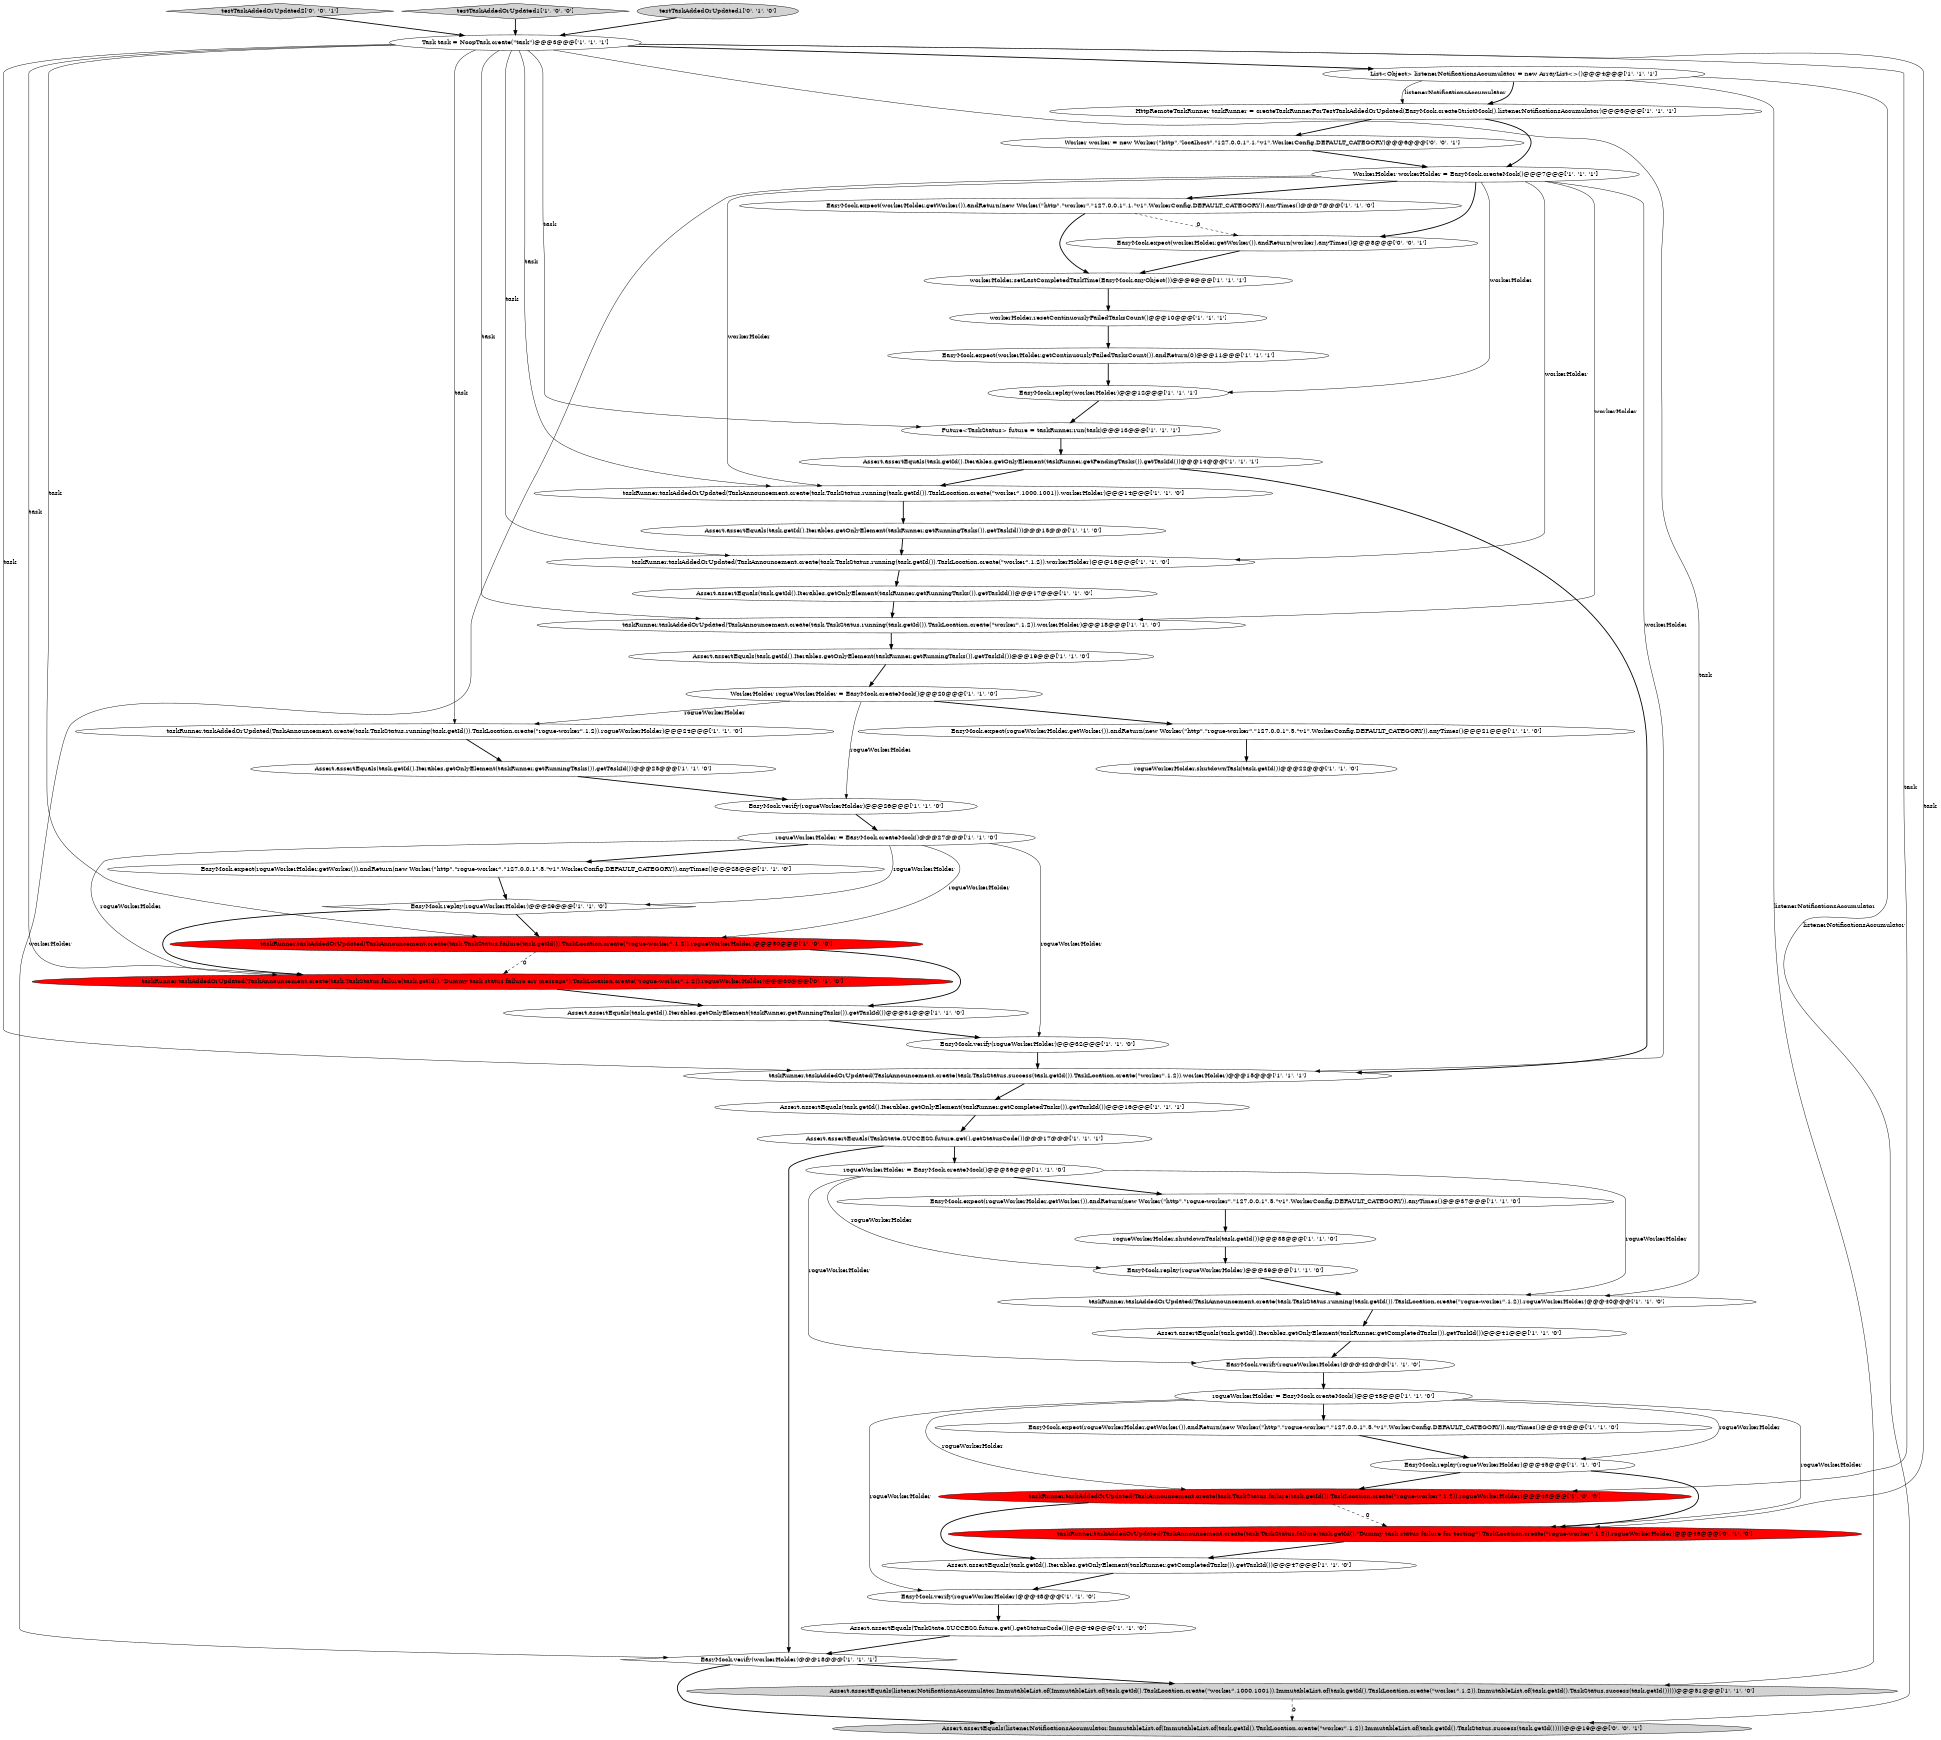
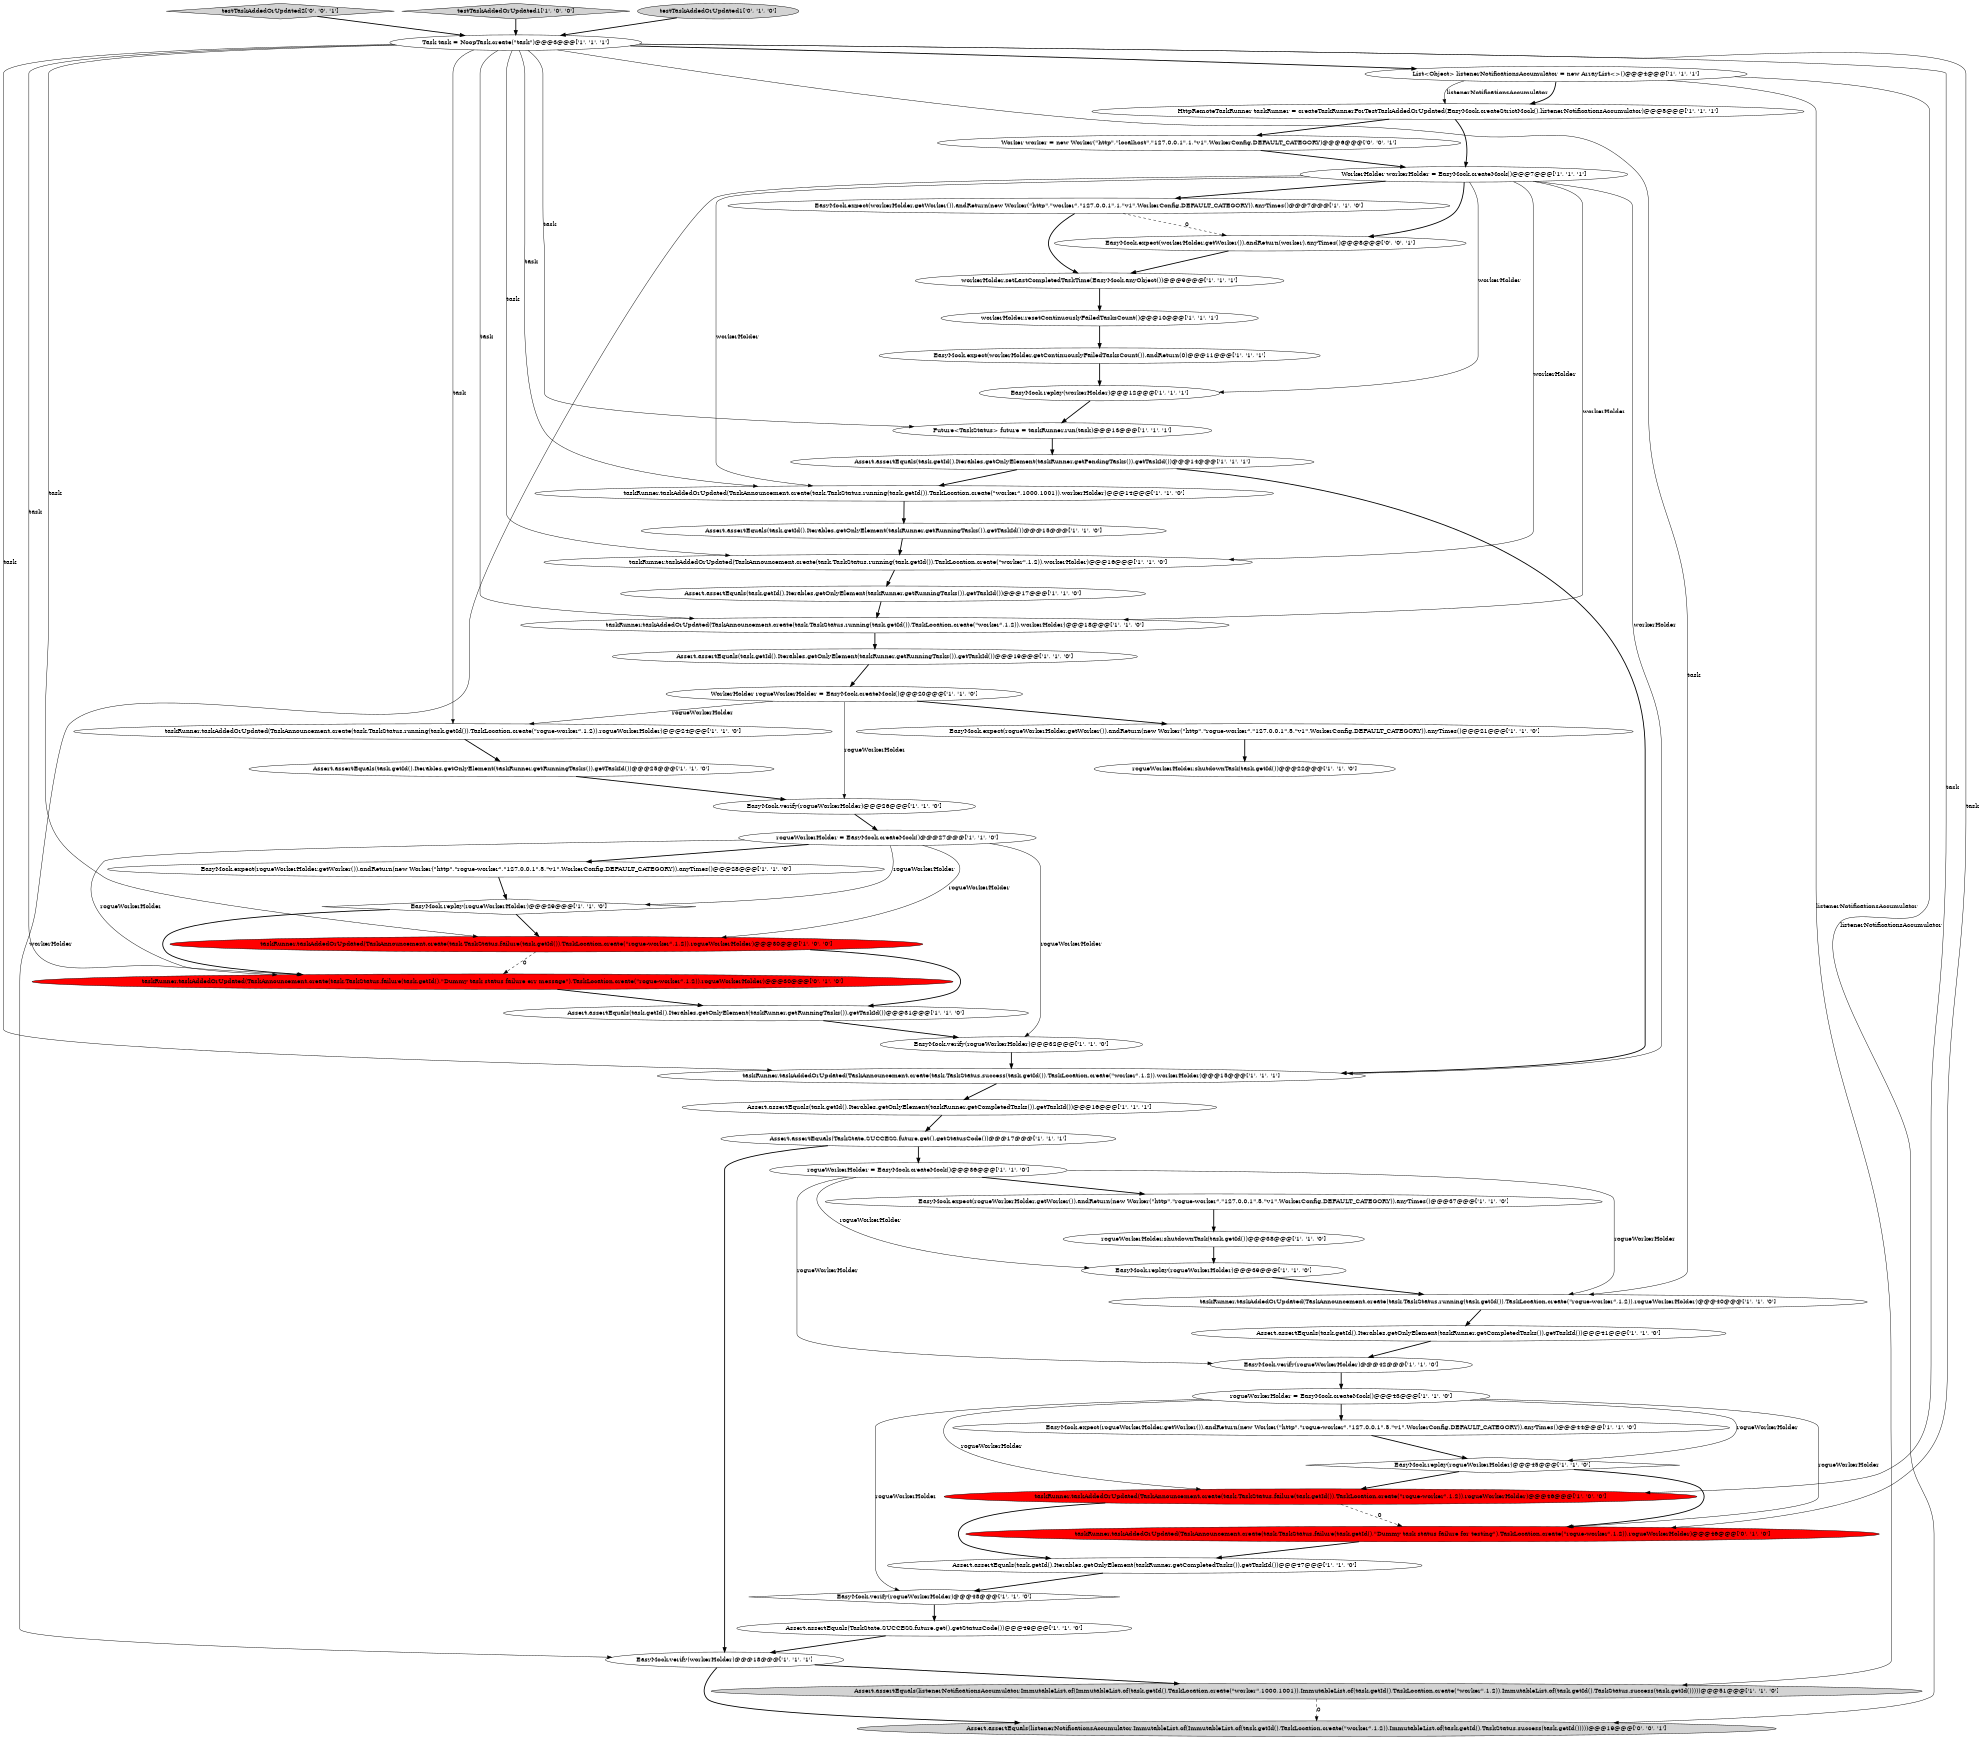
node "EasyMock.replay(rogueWorkerHolder)@@@45@@@['1', '1', '0']": shape ellipse -> diamond
node "EasyMock.verify(rogueWorkerHolder)@@@48@@@['1', '1', '0']": shape ellipse -> diamond
node "EasyMock.verify(workerHolder)@@@18@@@['1', '1', '1']": shape diamond -> ellipse
